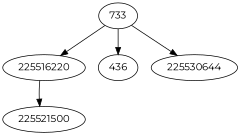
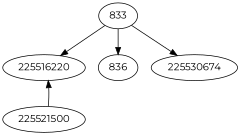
node "733": label "733" -> "833"
node "436": label "436" -> "836"
node "225530644": label "225530644" -> "225530674"
edge "225516220" -> "225521500": reversed
